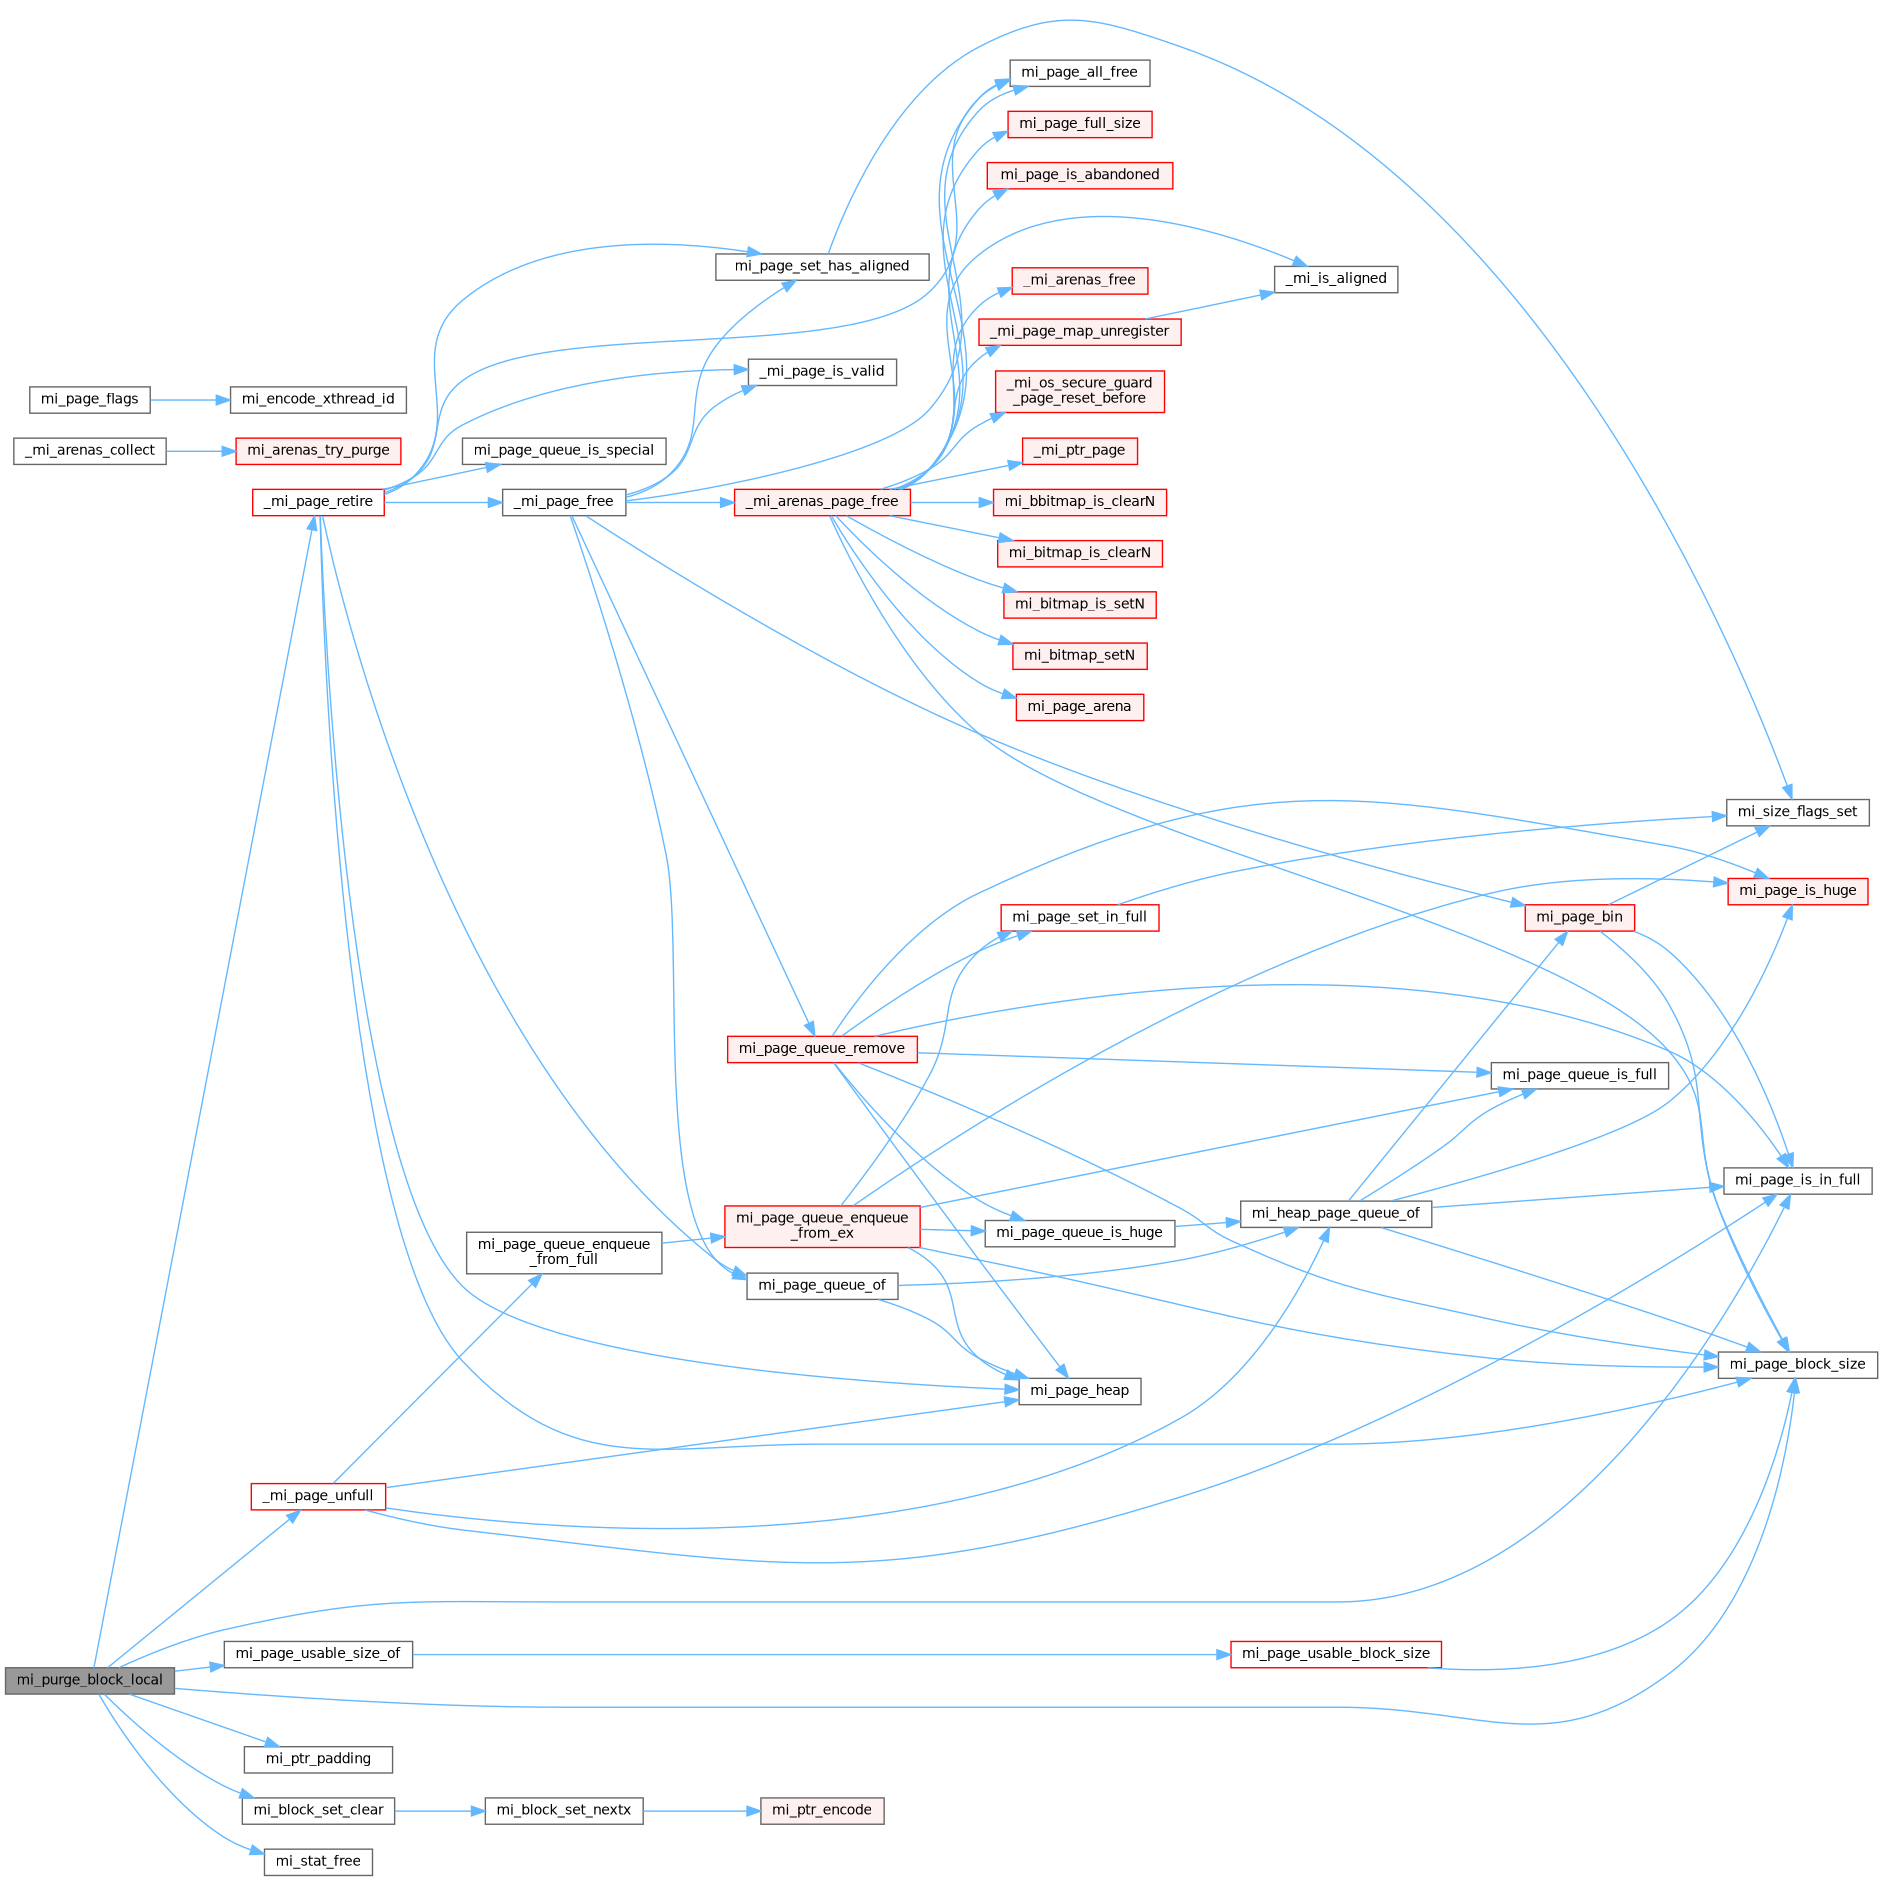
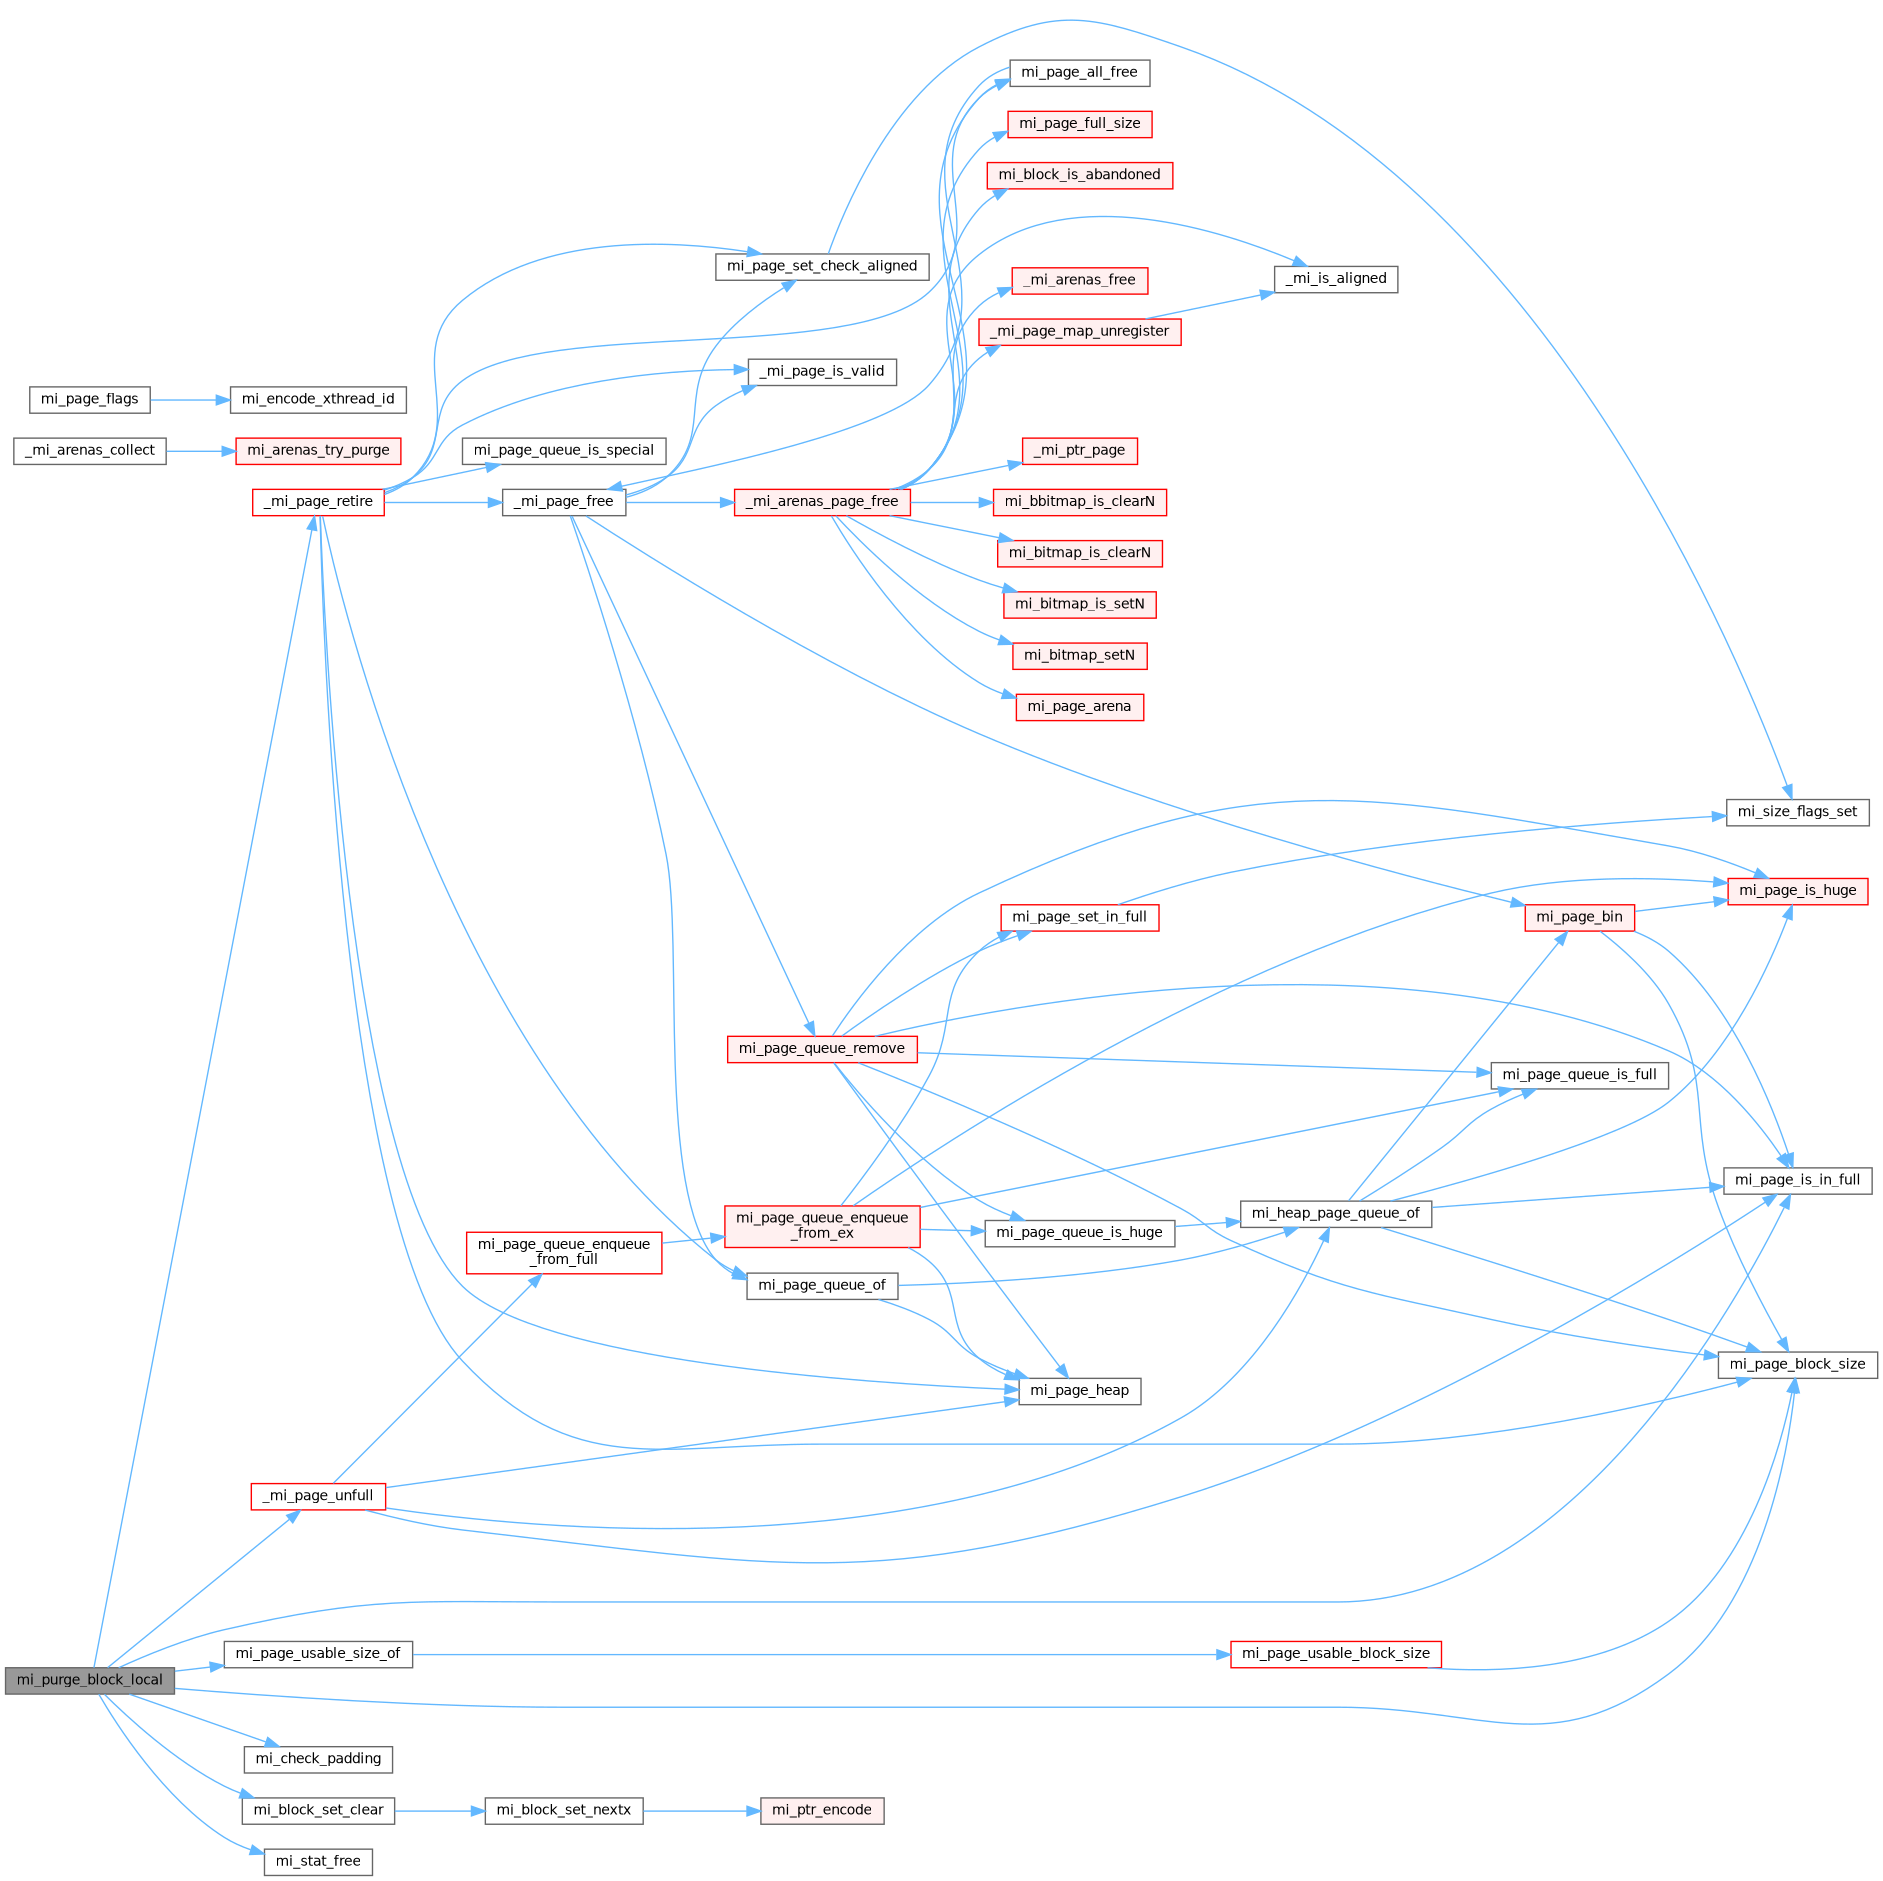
node "mi_page_is_abandoned": label "mi_page_is_abandoned" -> "mi_block_is_abandoned"
node "mi_page_set_has_aligned": label "mi_page_set_has_aligned" -> "mi_page_set_check_aligned"
node "_mi_os_secure_guard _page_reset_before": removed
edge "_mi_page_free" -> "mi_page_all_free": reversed
edge "mi_page_bin" -> "mi_size_flags_set": now "mi_page_bin" -> "mi_page_is_huge"
edge "_mi_arenas_page_free" -> "mi_page_block_size": removed
node "mi_page_queue_enqueue _from_full": color grey40 -> red
edge "mi_page_queue_enqueue _from_ex" -> "mi_page_block_size": removed
node "mi_ptr_padding": label "mi_ptr_padding" -> "mi_check_padding"
